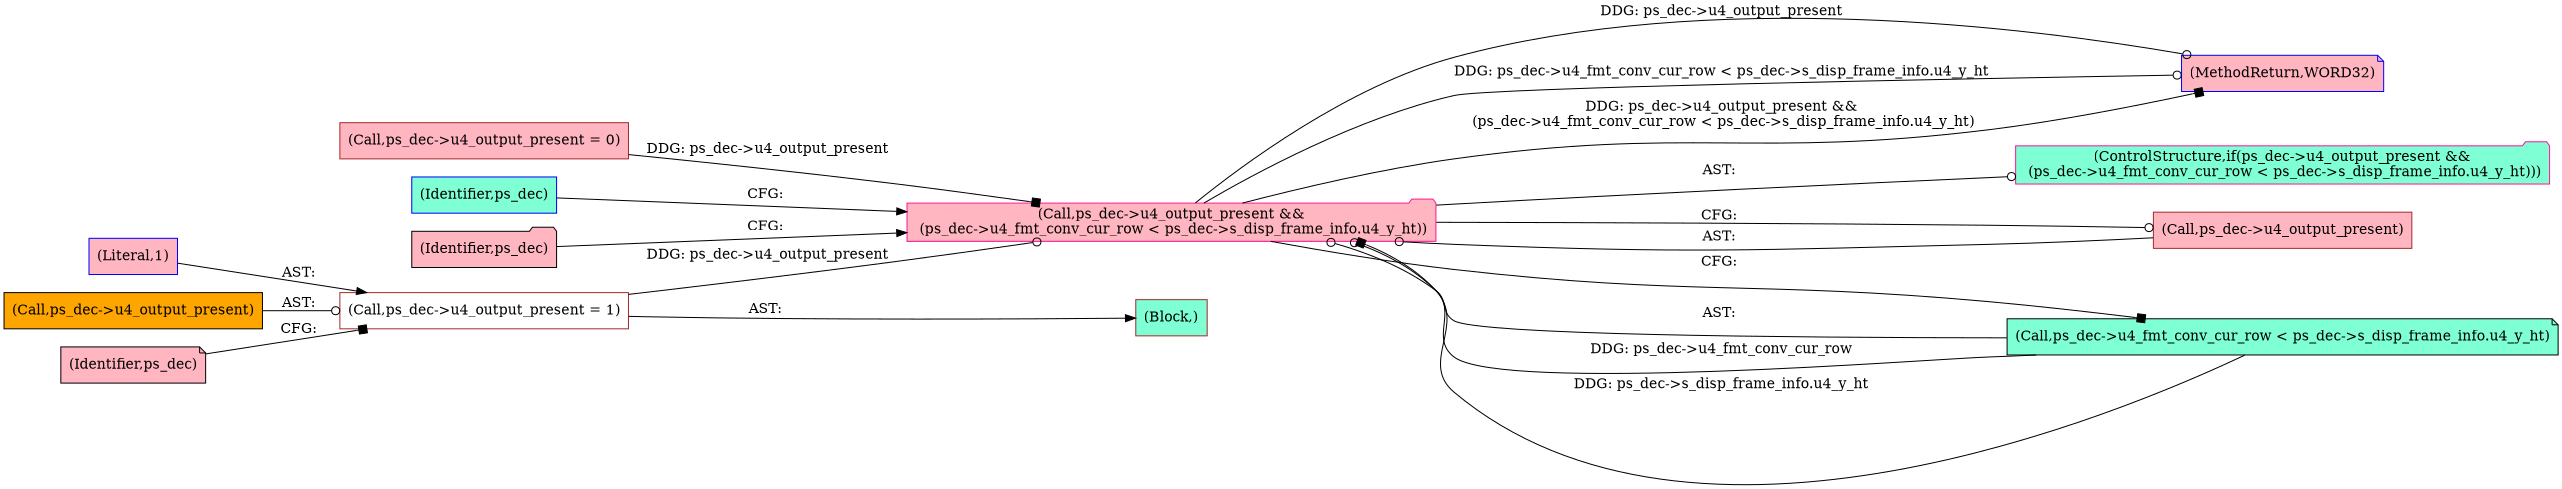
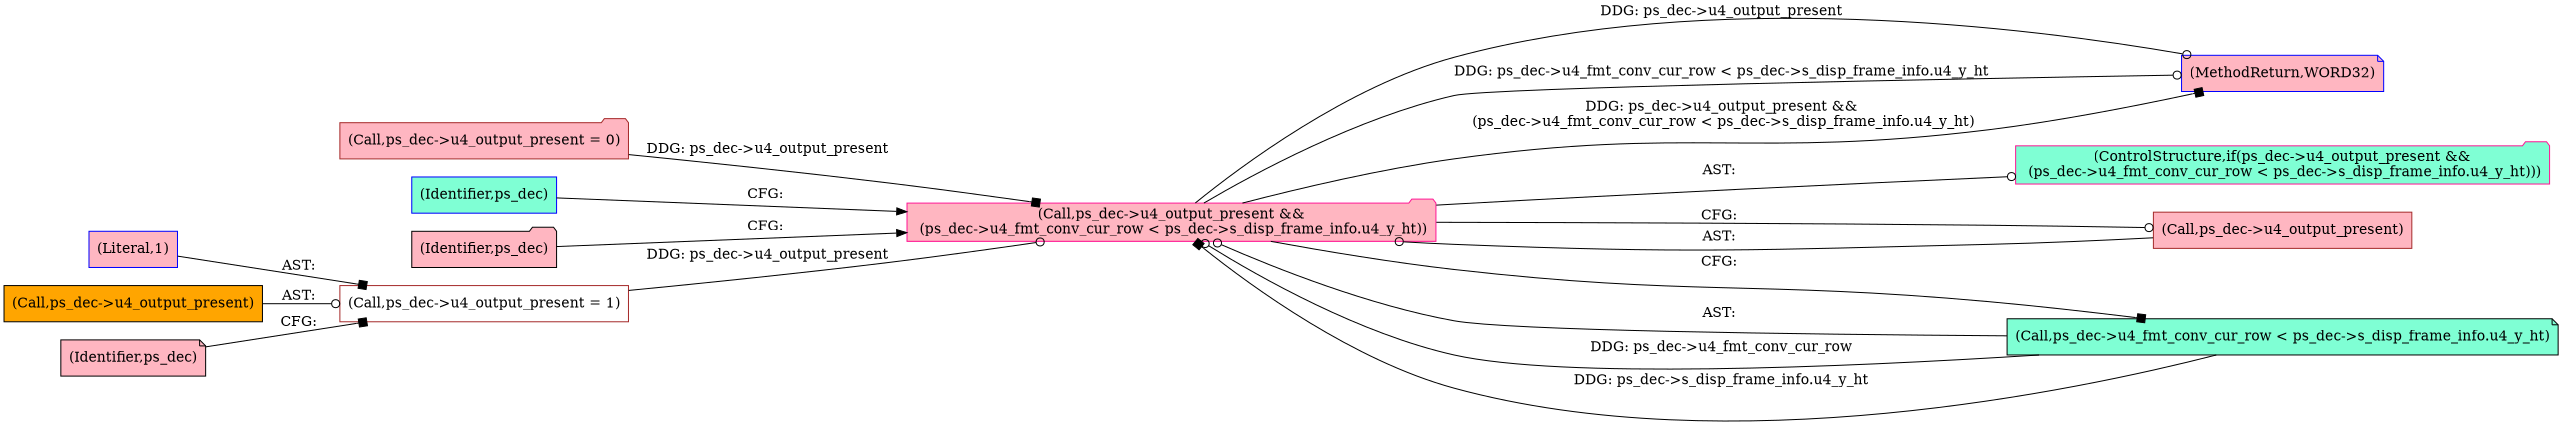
node "(Call,ps_dec->u4_output_present = 0)": shape box -> folder
edge "(Literal,1)" -> "(Call,ps_dec->u4_output_present = 1)": arrowhead normal -> box
node "(Block,)": removed
